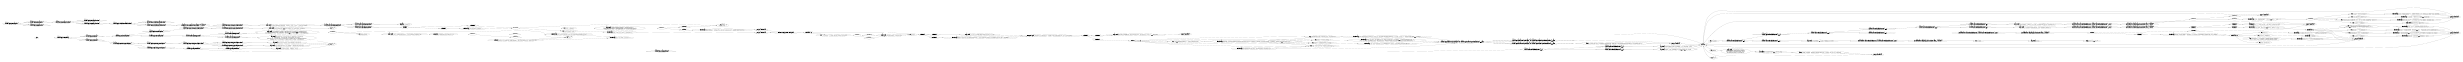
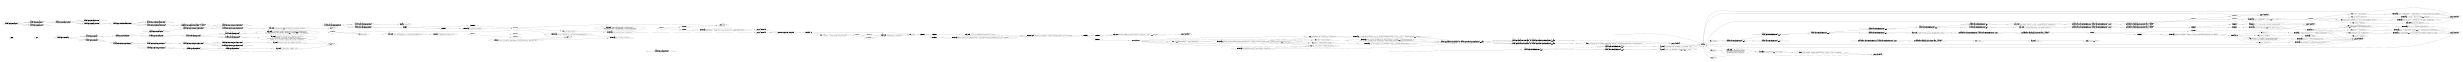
node "Trap: Morell: 一群蝗虫沿着陷阱的内壁艰难地跋涉着。其余的挤在一个角落，已经死去了。到处都没有竹节虫的踪影。": removed
node "You: 停下来，只是静静站着。": removed
node "ORB OUT to COAST ORB / reeds by feld": label "ORB OUT to COAST ORB / reeds by feld" -> "JUMP OUT to COAST ORB / reeds by feld"
node "Trap: Morell: 这个陷阱也一样，除了蝗虫什么也没有。肯定没有神秘动物学意义上的畸形。": added
node "Kim Kitsuragi: 警督也没有。他只是竖起衣领——毕竟外面很冷，一如往常。": removed
node "START": added
node "see_it_to_然后又丢回地面_it": label "see_it_to_然后又丢回地面_it" -> "see_it_to_believe_it"
node "Trap: Morell: 这个陷阱感觉很轻——还很安静。这里好像有点不太一样……": removed
node "Kim Kitsuragi: “我只是……”他吐出一口气。“很高兴没在里面找到被困住的可怜小猫。”": added
node "Trap: Morell: 现在所有陷阱已经检查完毕。没什么需要做的了。神秘动物学家还在等待你的报告。": removed
